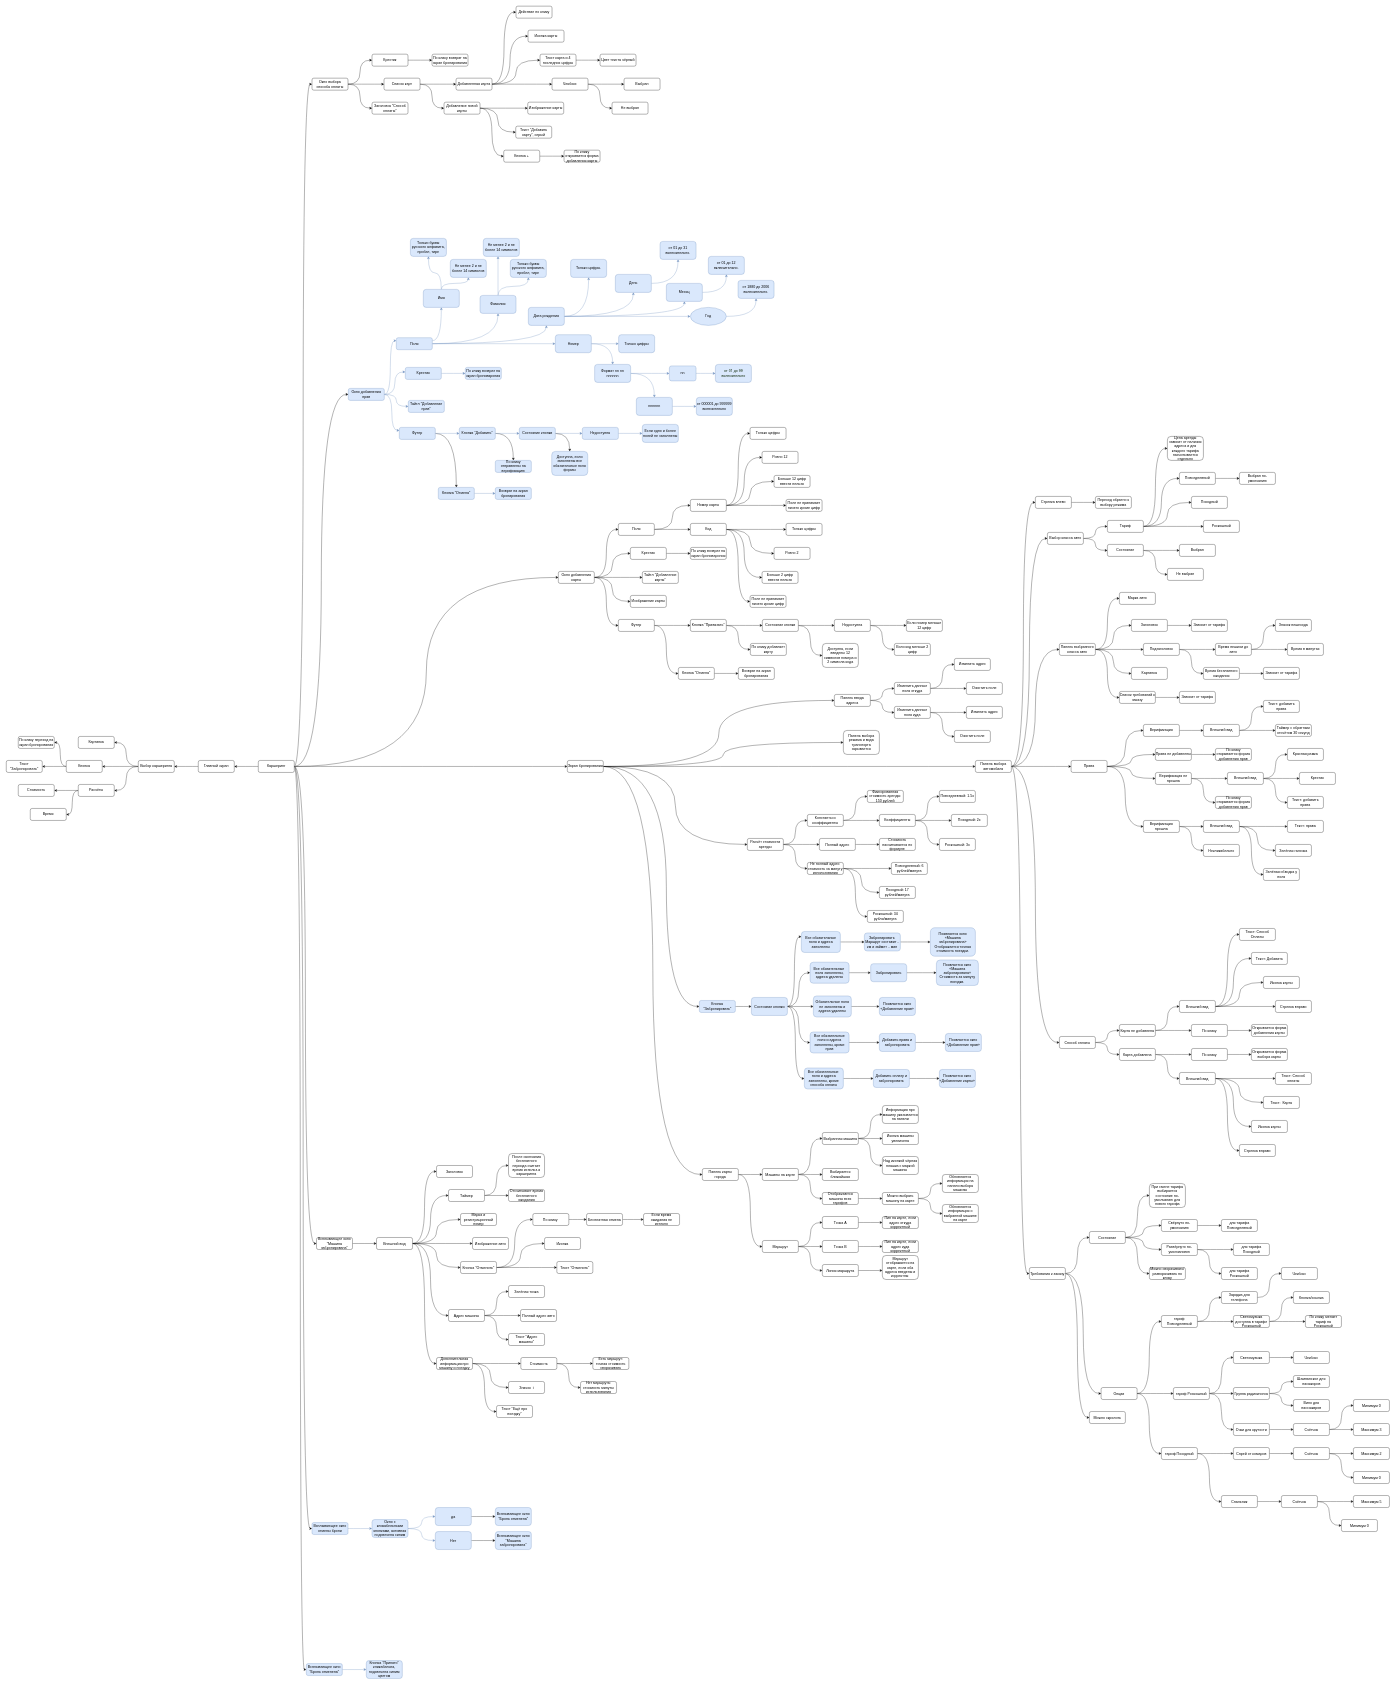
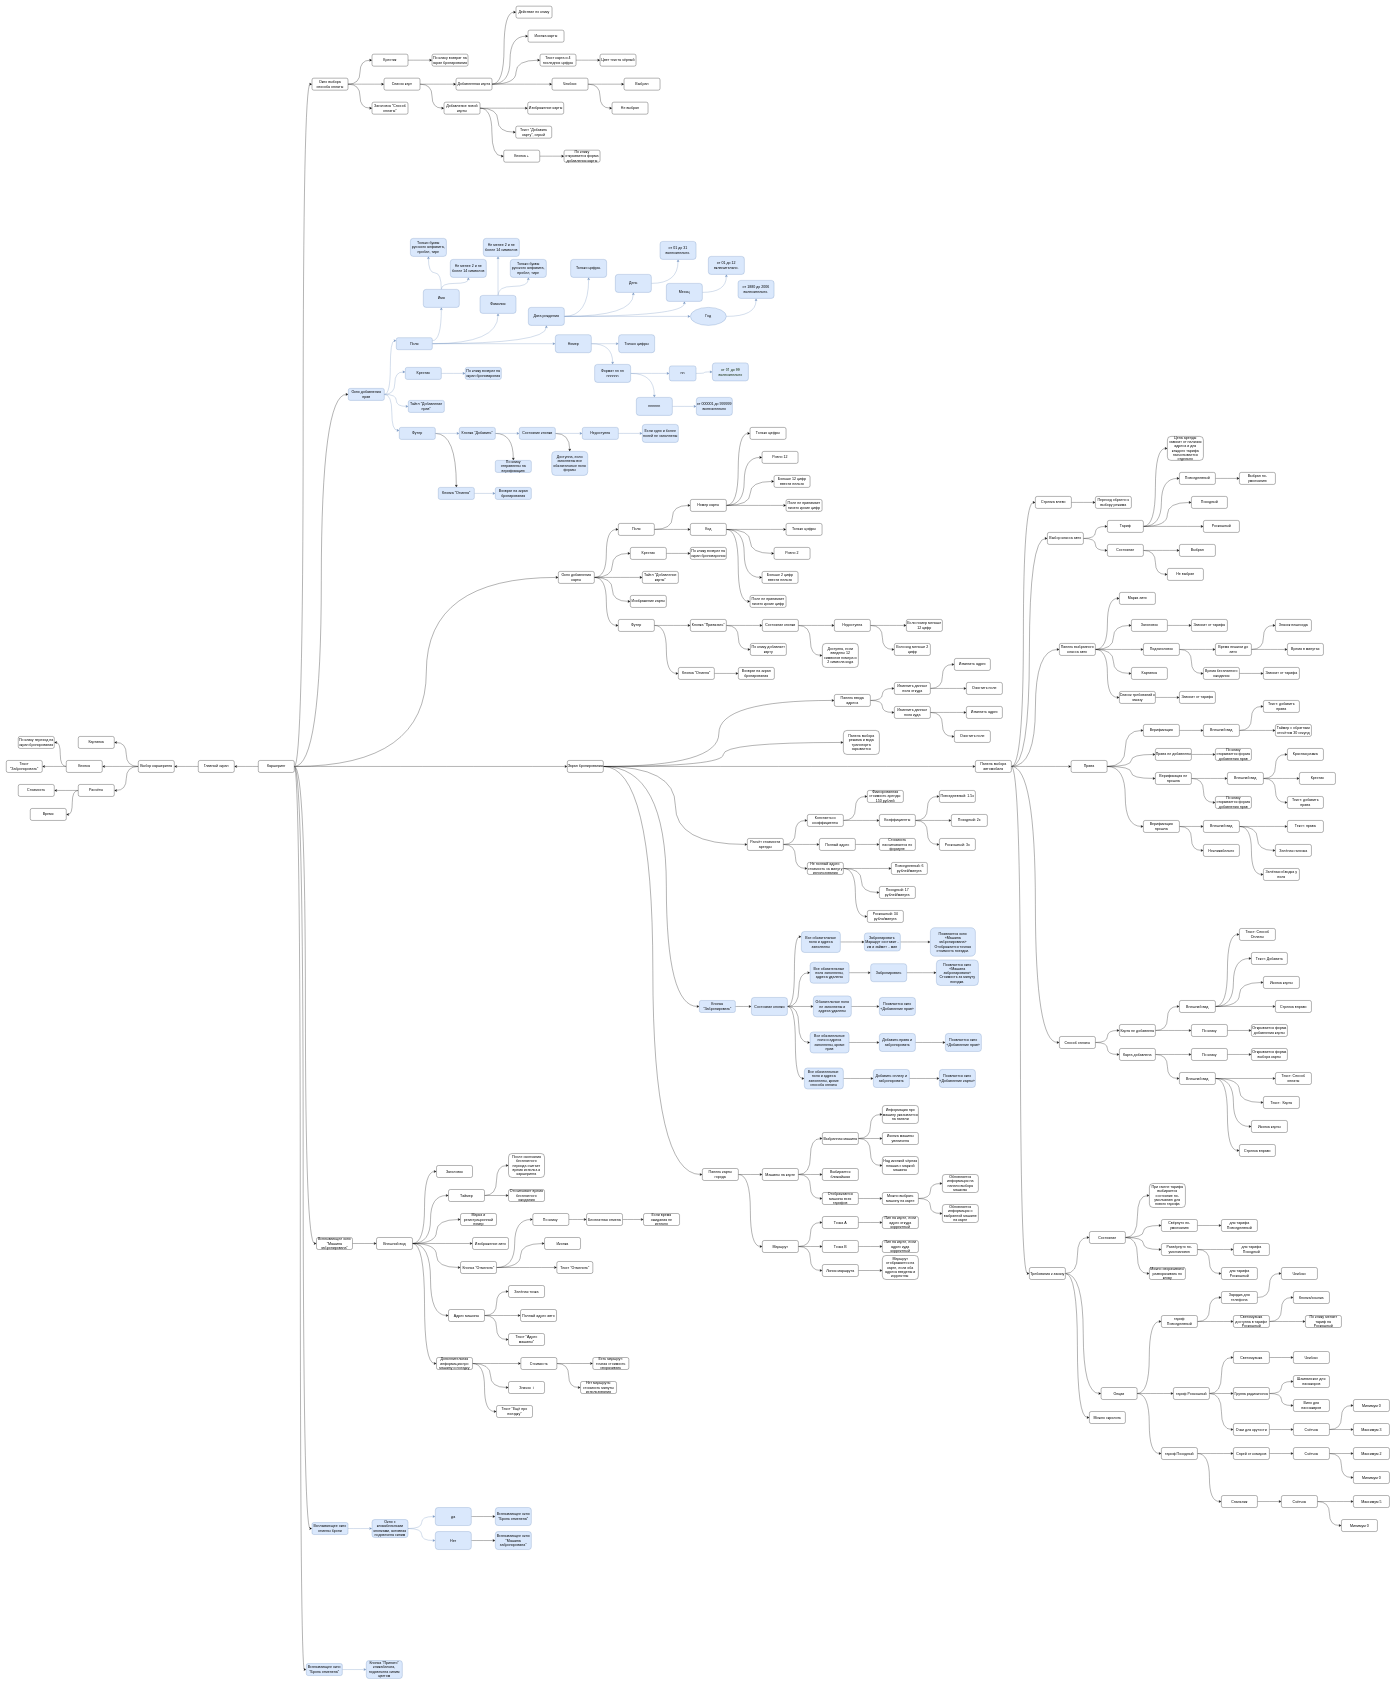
node "от 01 до 99 включительно": moved (733, 373) -> (730, 372)
